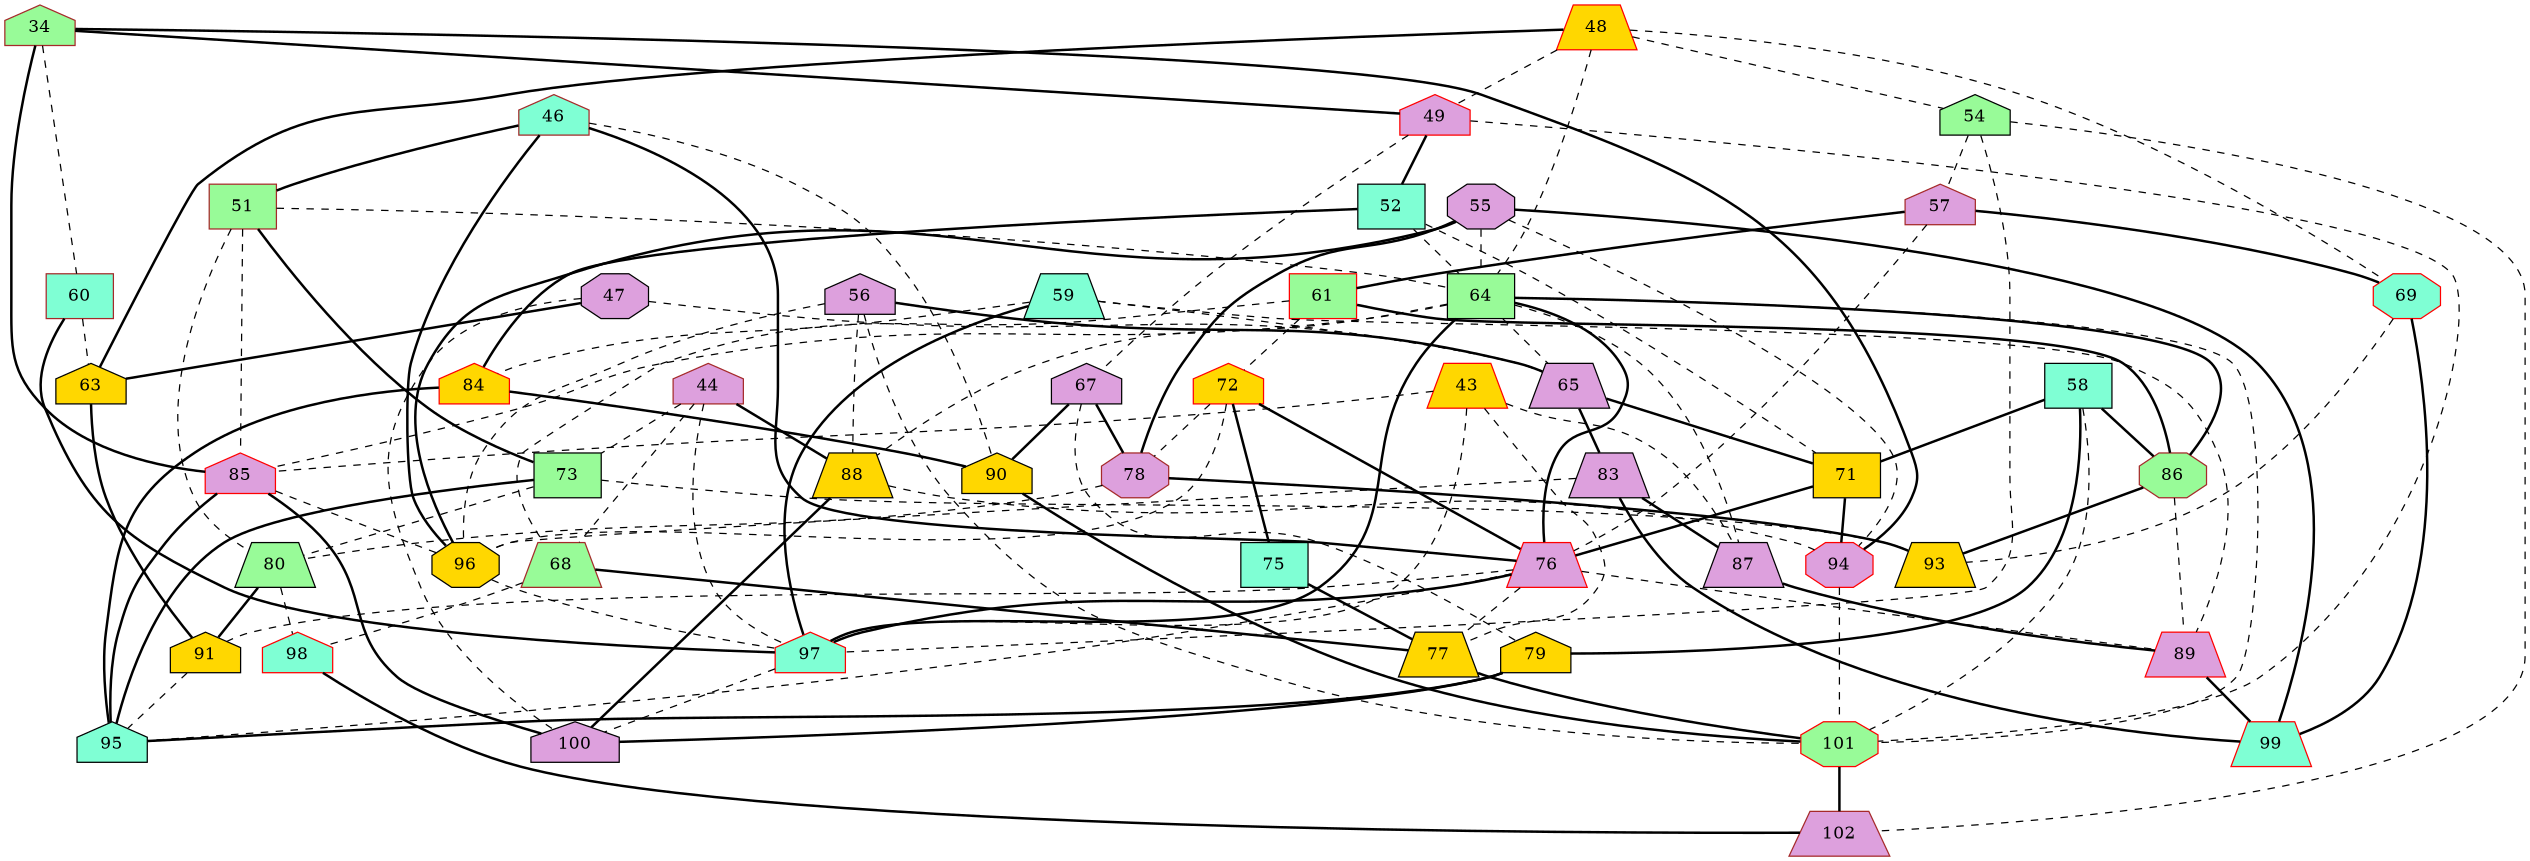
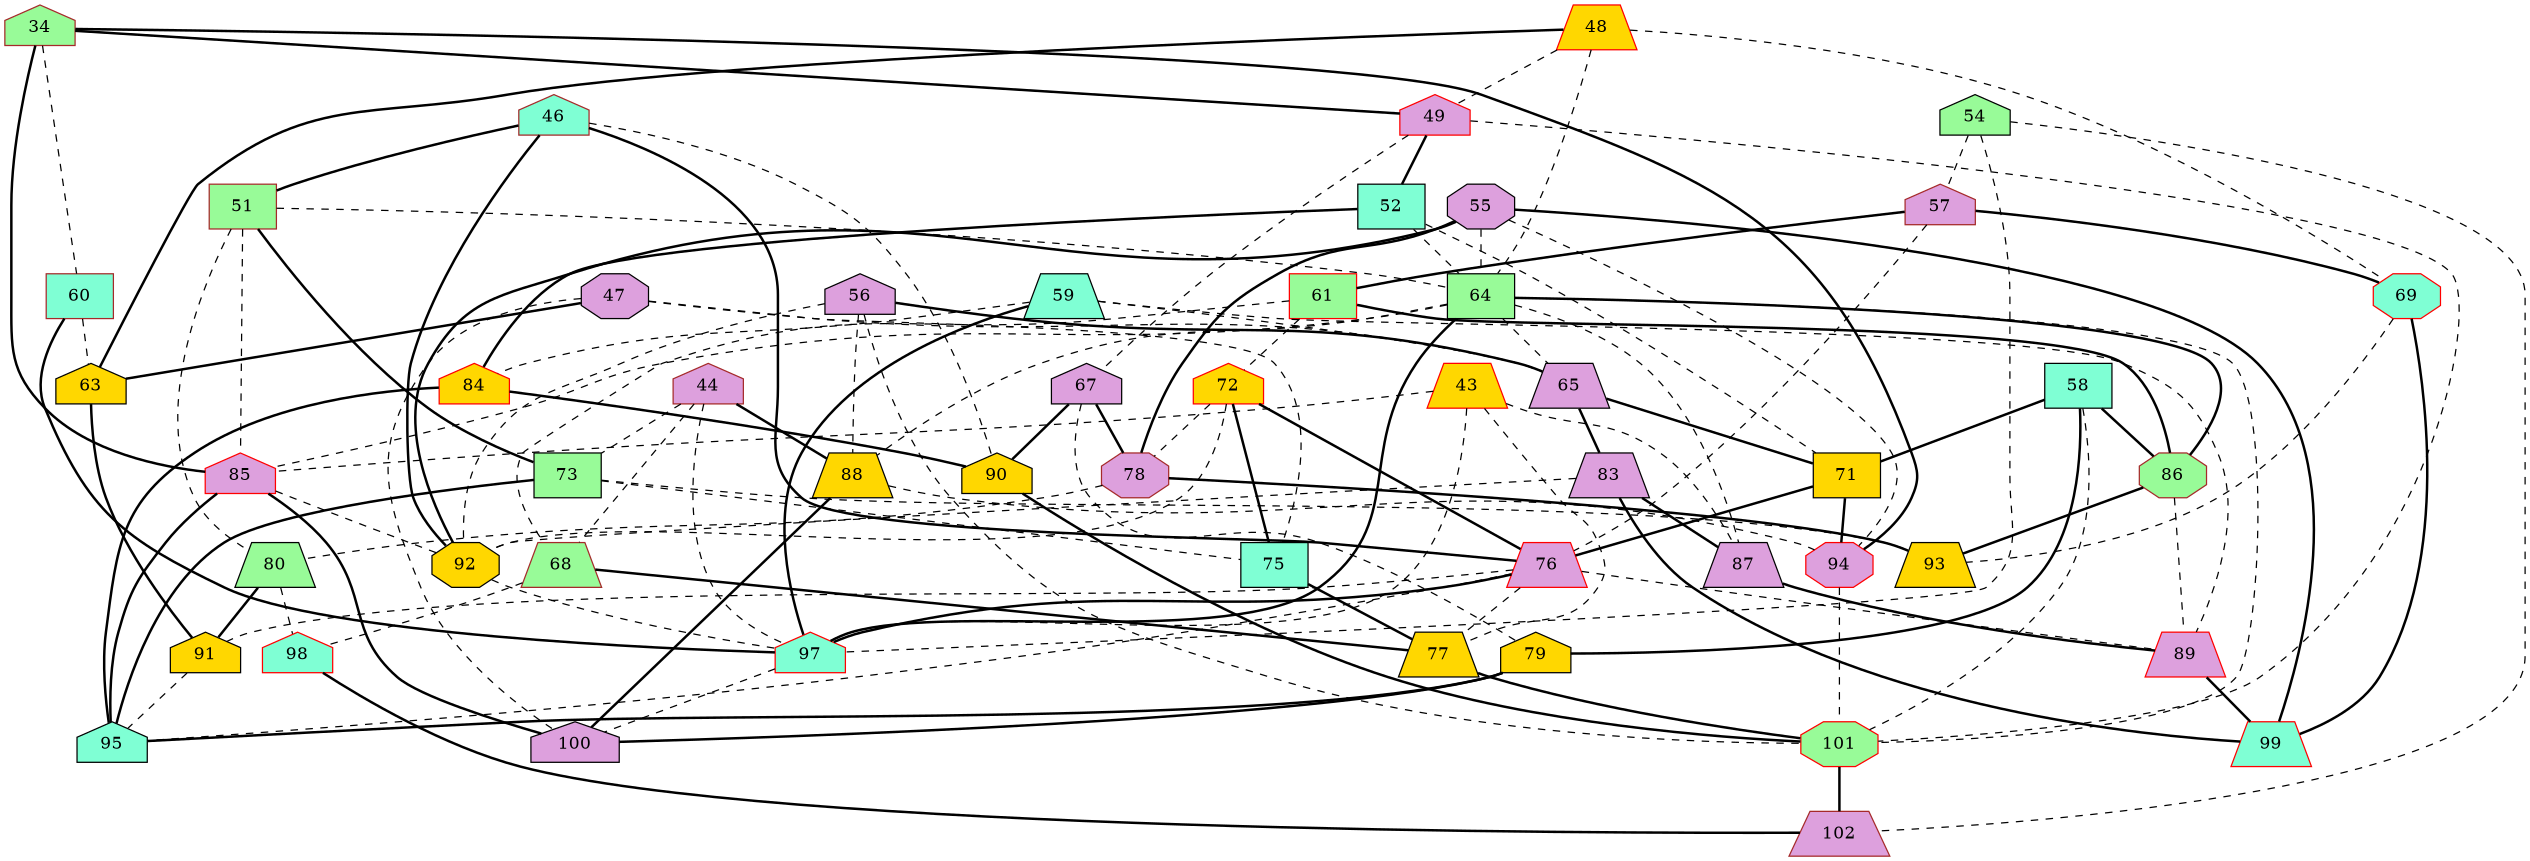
edge "48" -- "54": removed
edge "47" -- "75": added
edge "64" -- "76": removed
edge "73" -- "80": now "73" -- "75"
node "96": label "96" -> "92"
